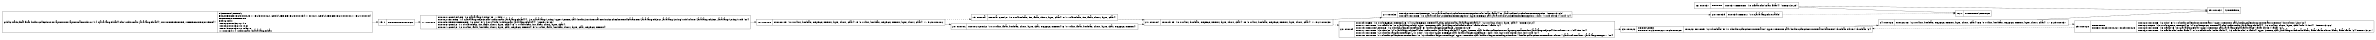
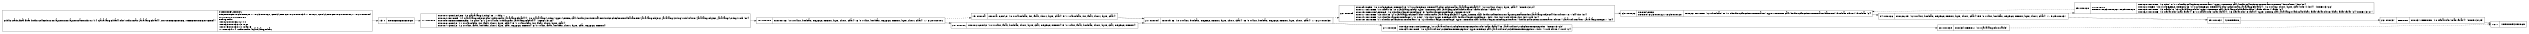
edge "26: 0x0037" -> "29: 0x0037": reversed
